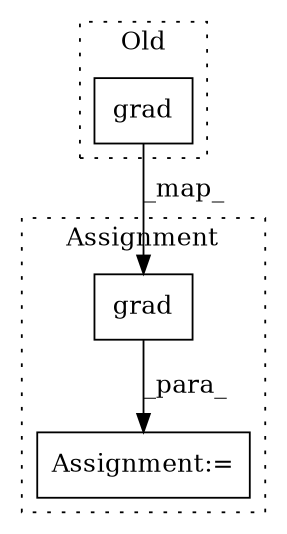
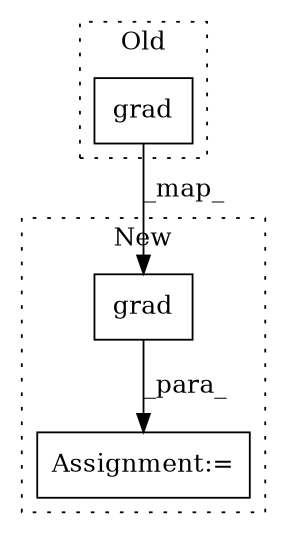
cluster "Assignment": label "Assignment" -> "New"
